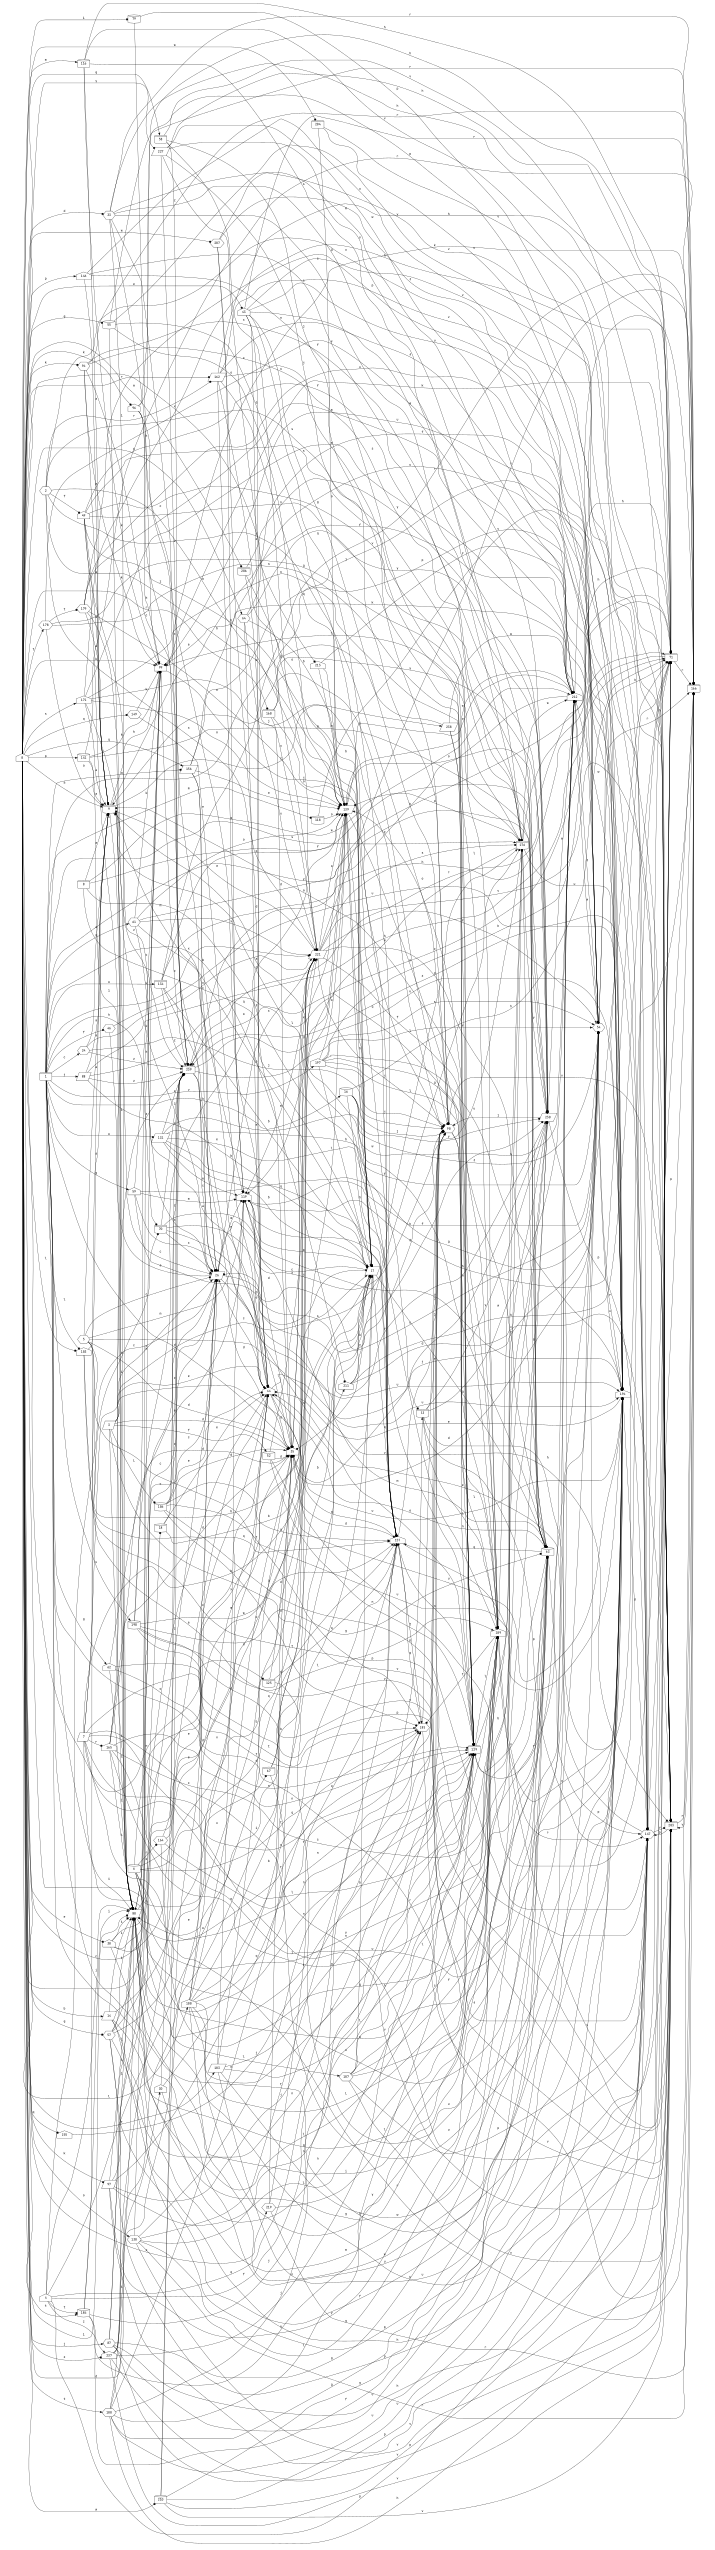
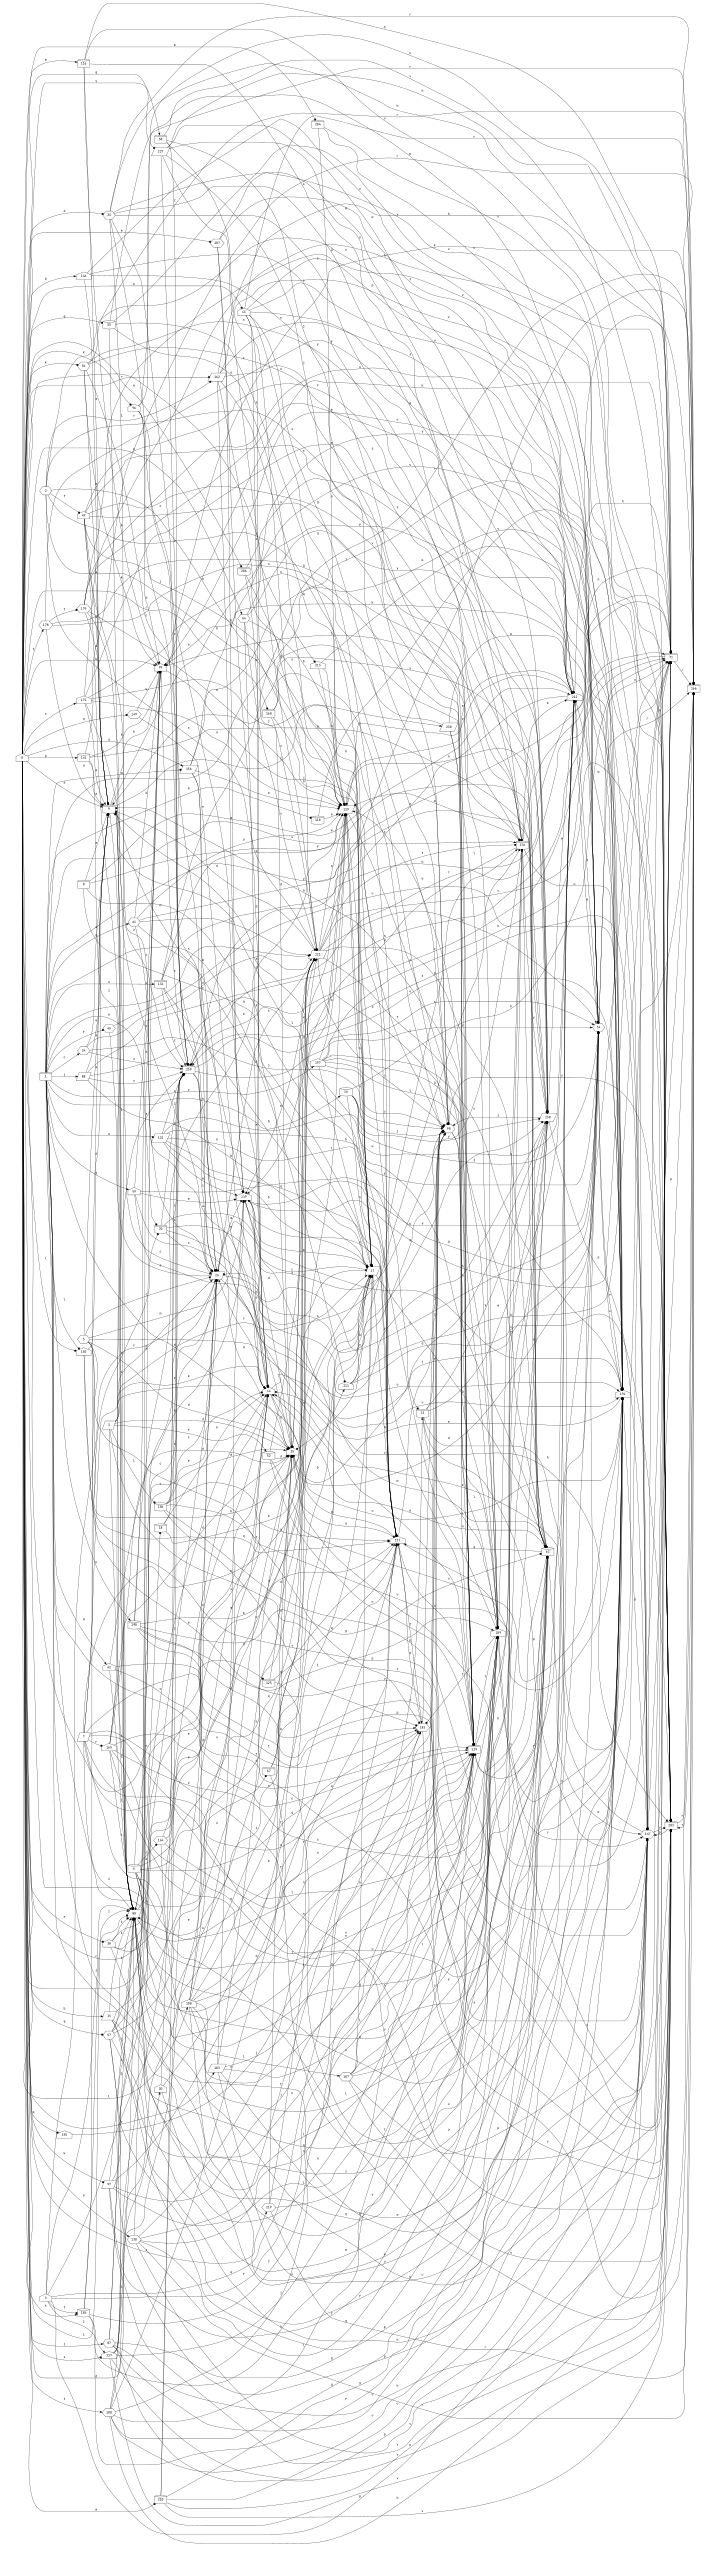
node "79": removed
